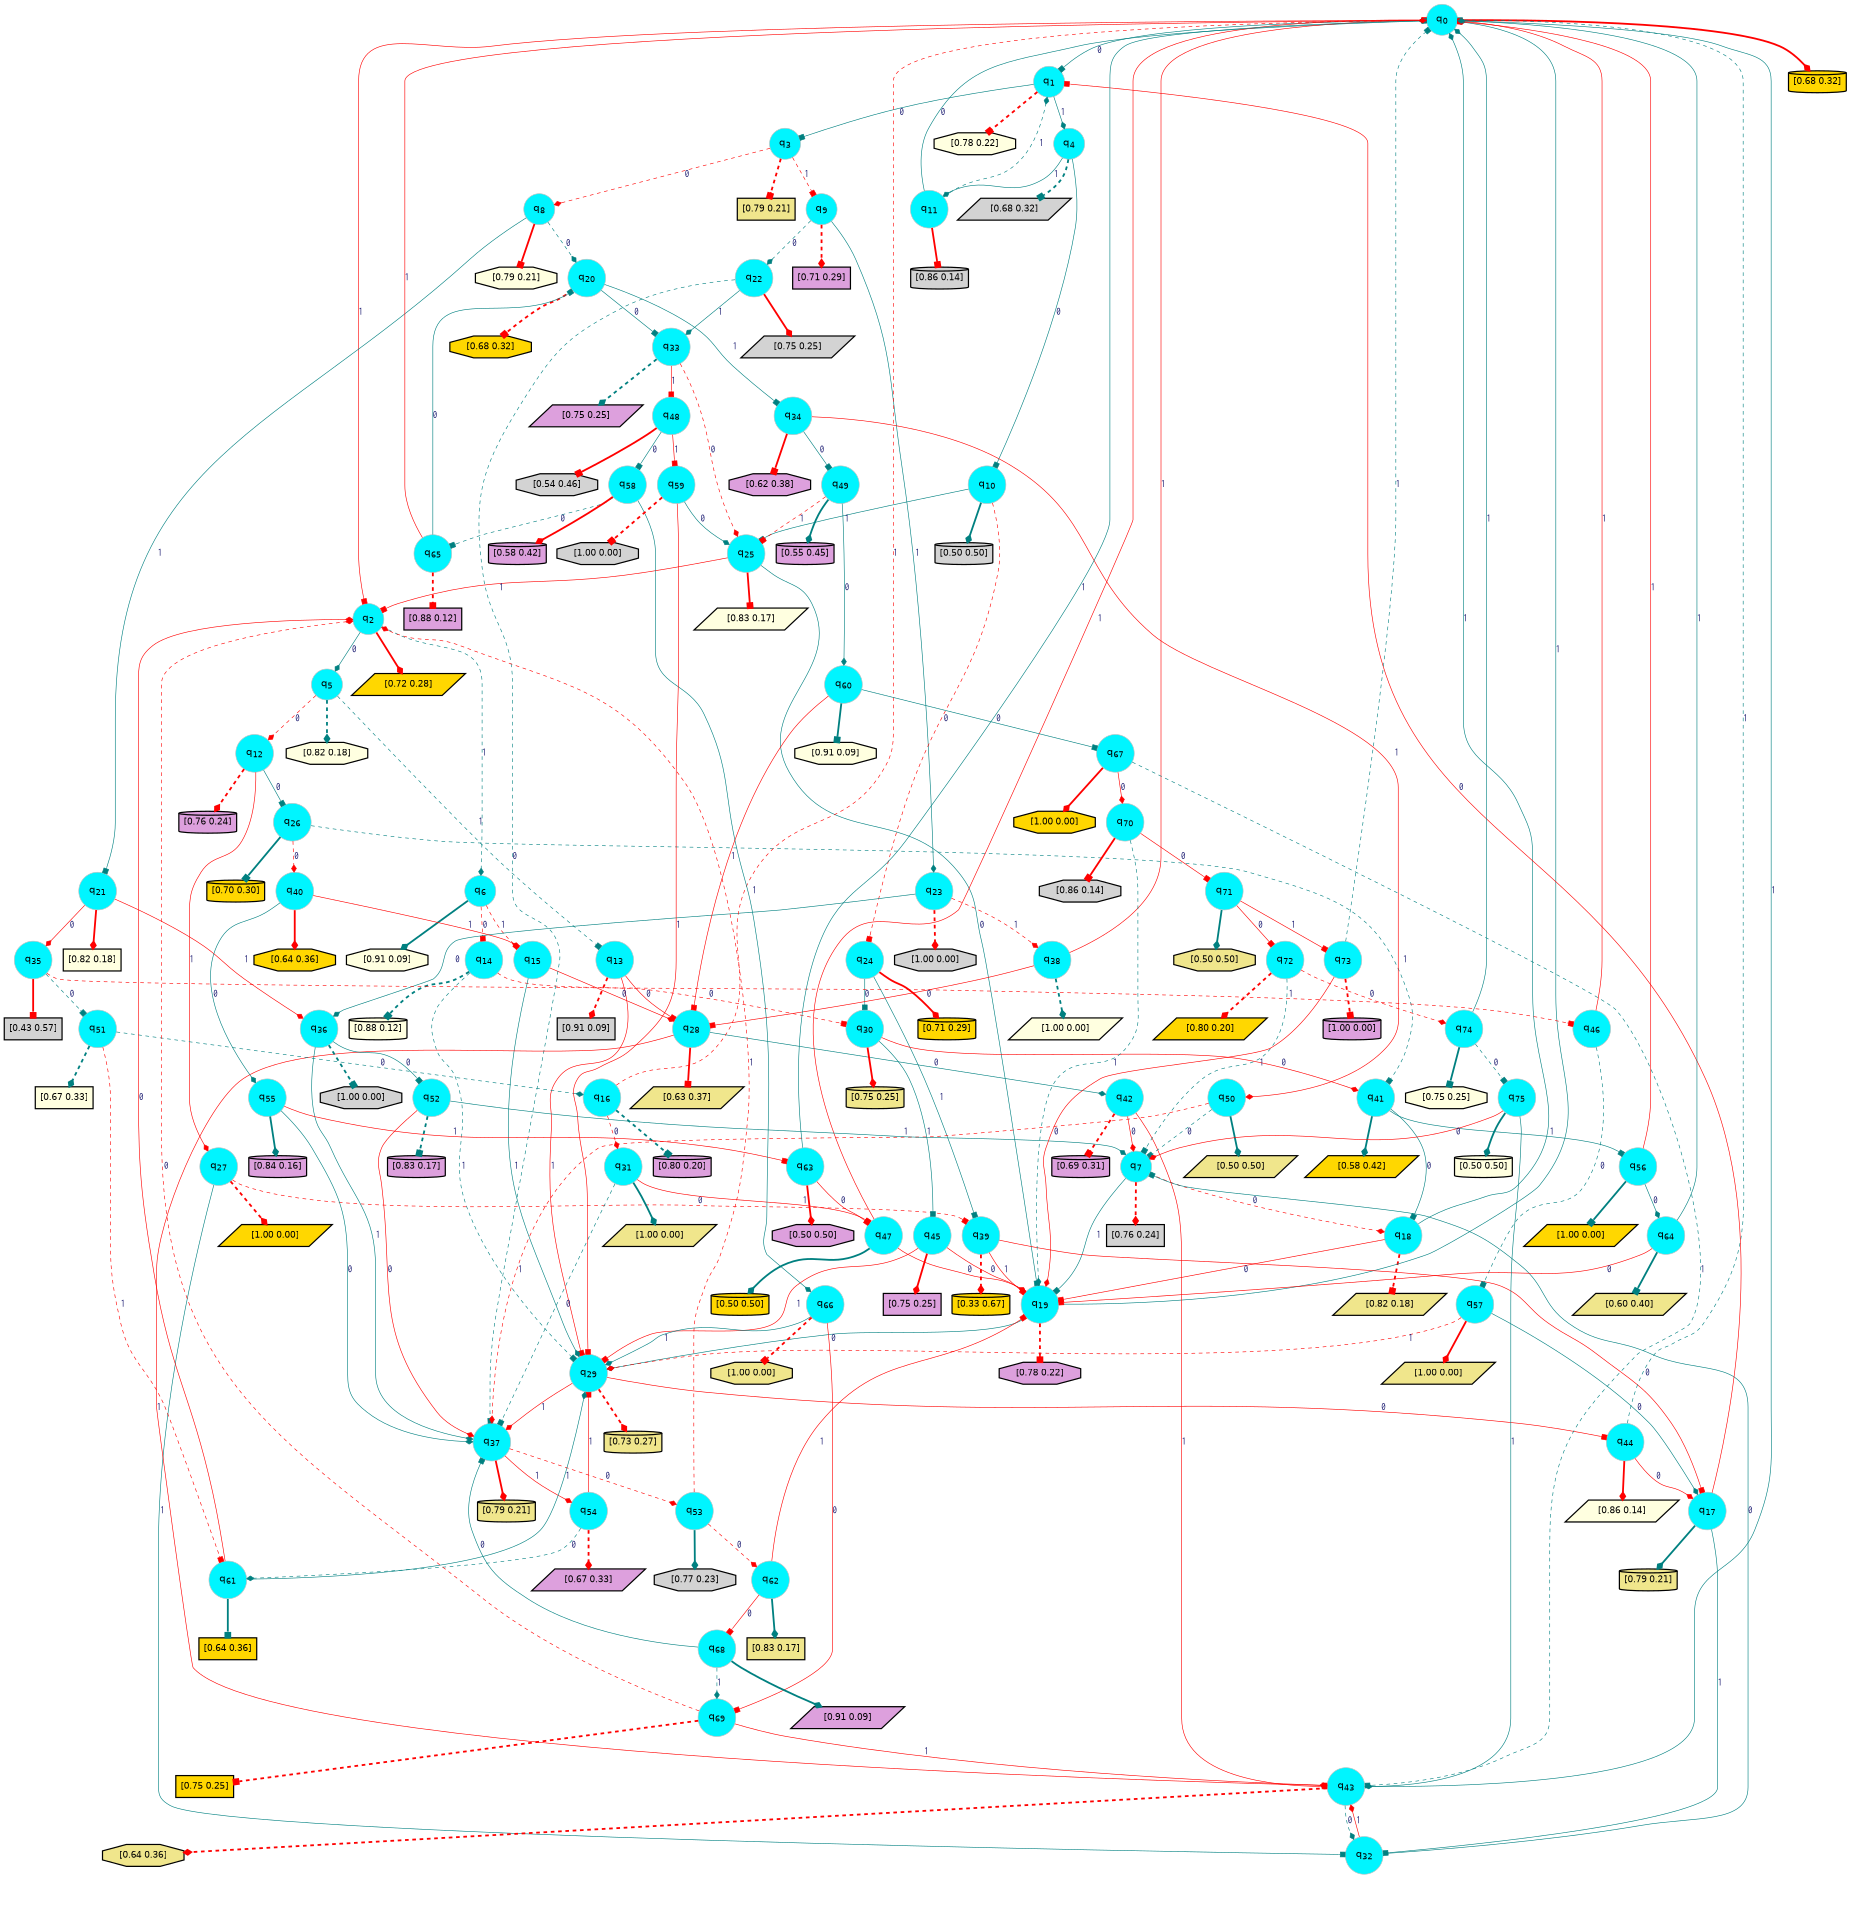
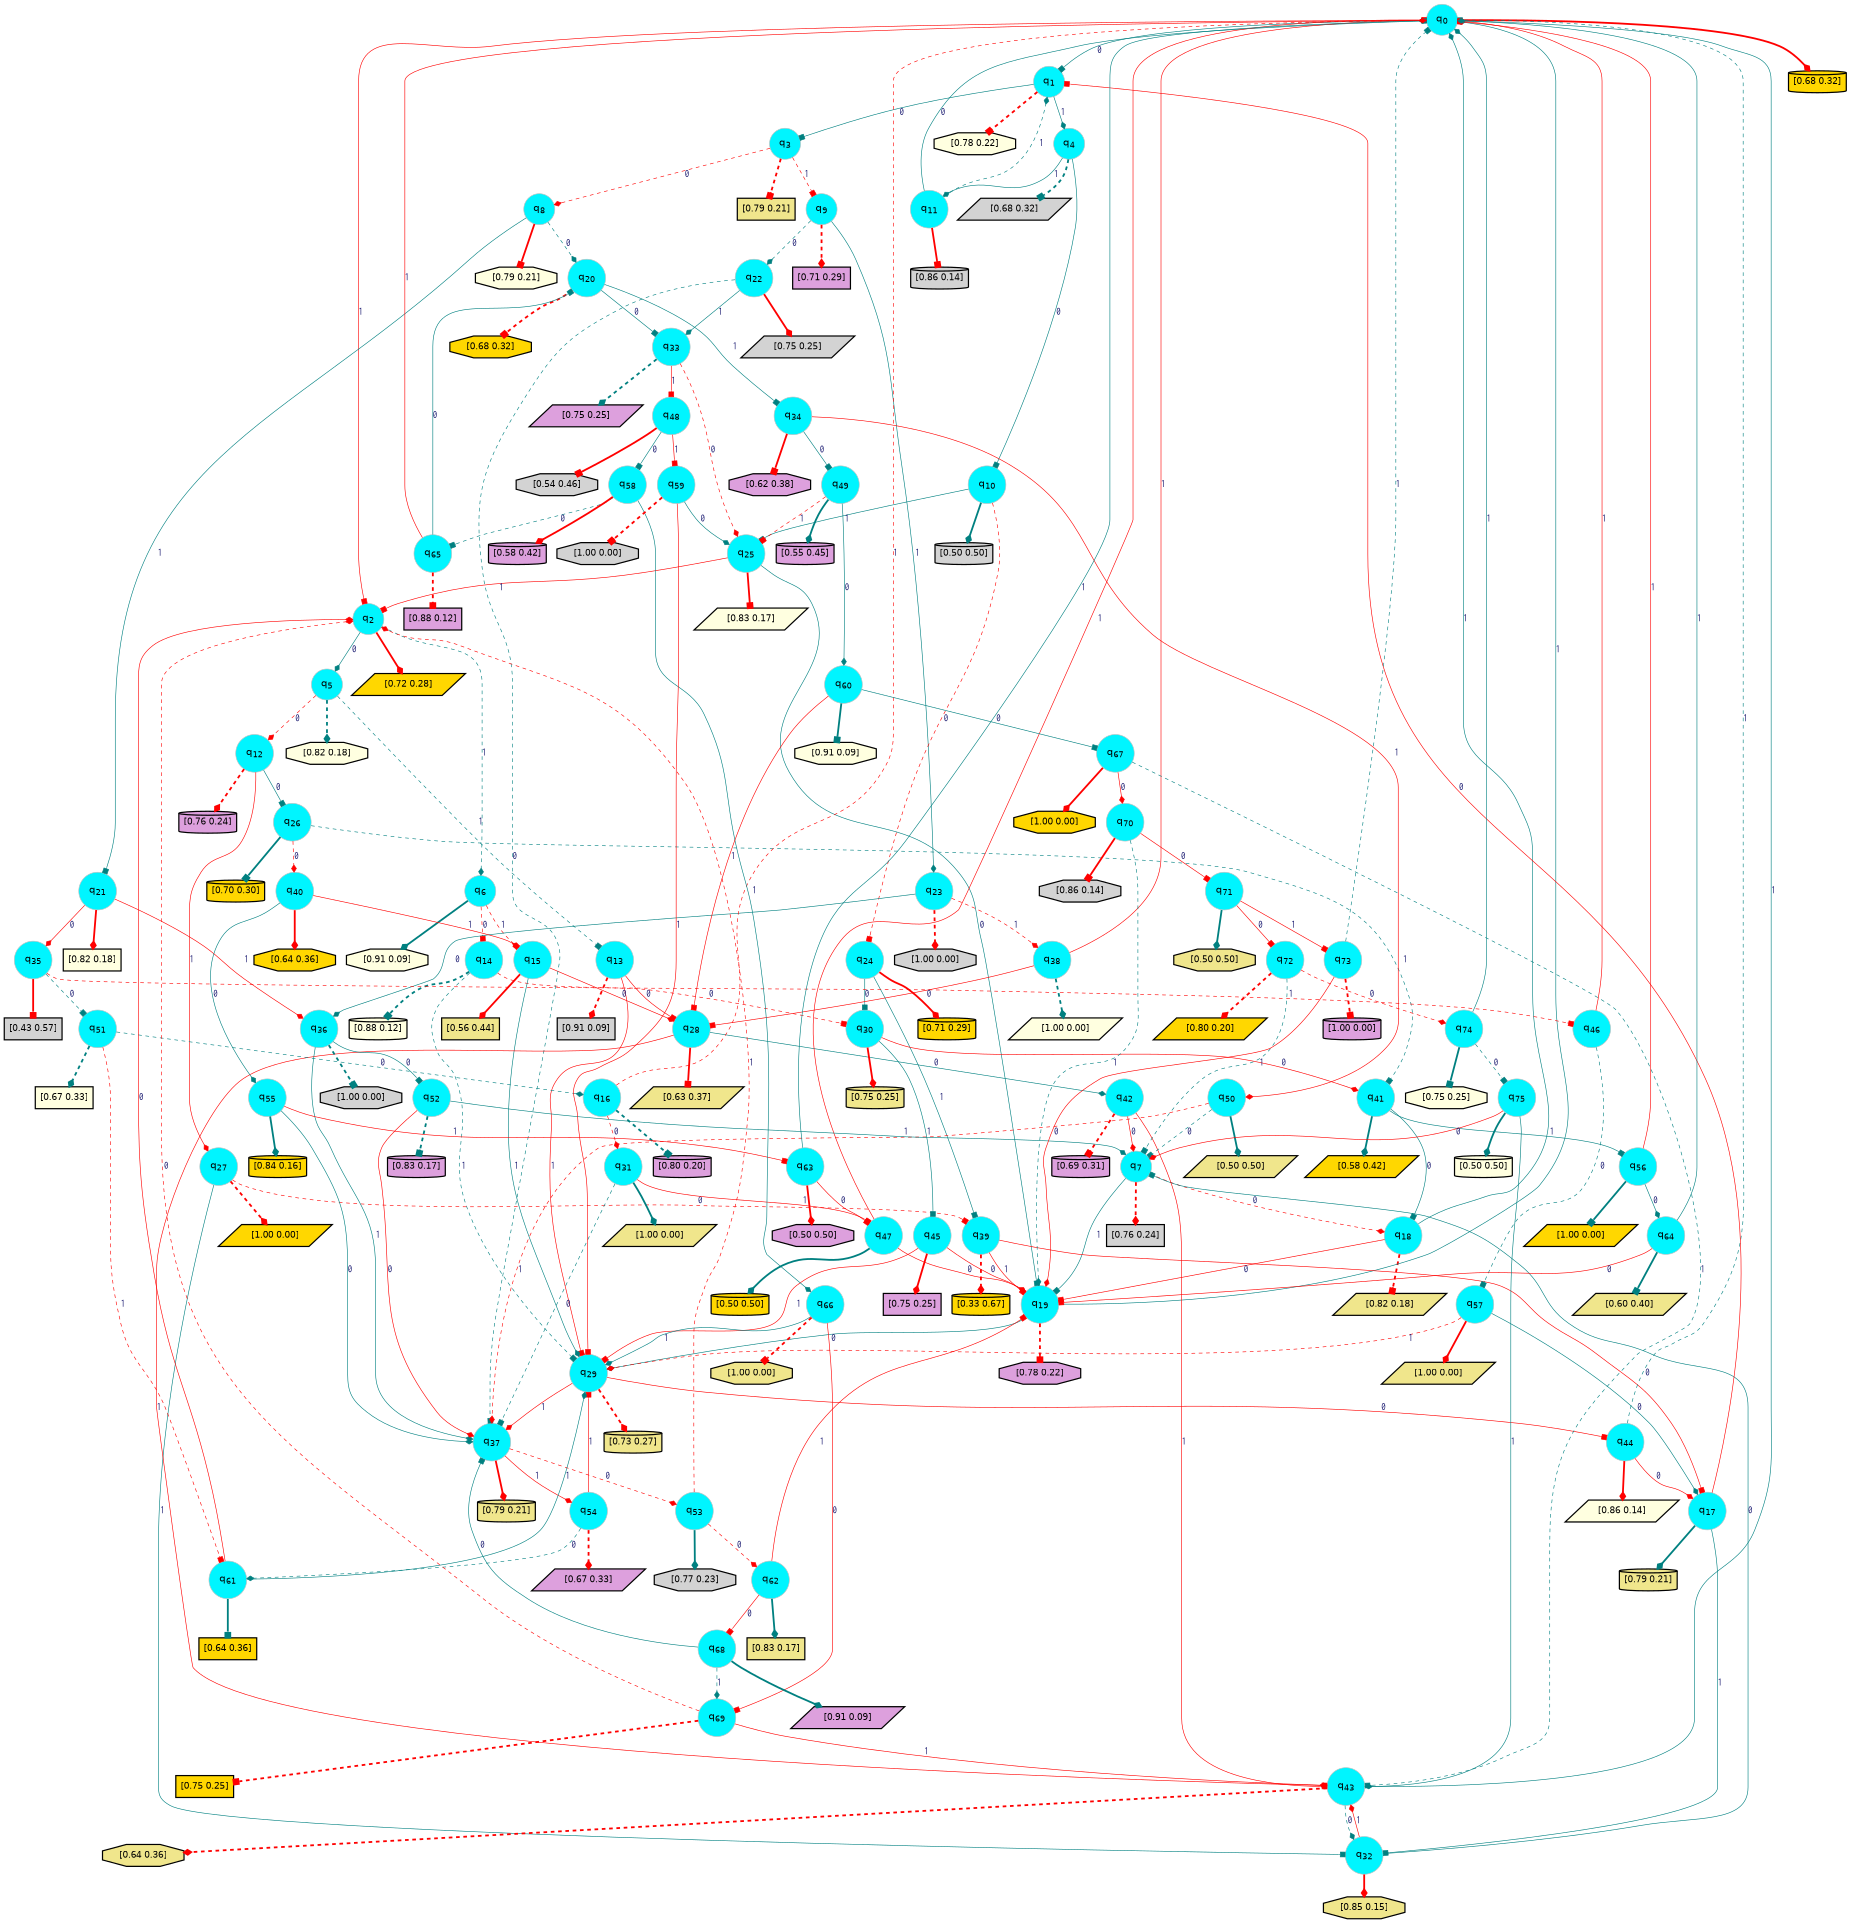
node "[0.56 0.44]": added
node "[0.84 0.16]": fillcolor plum -> gold
node "[0.85 0.15]": added
